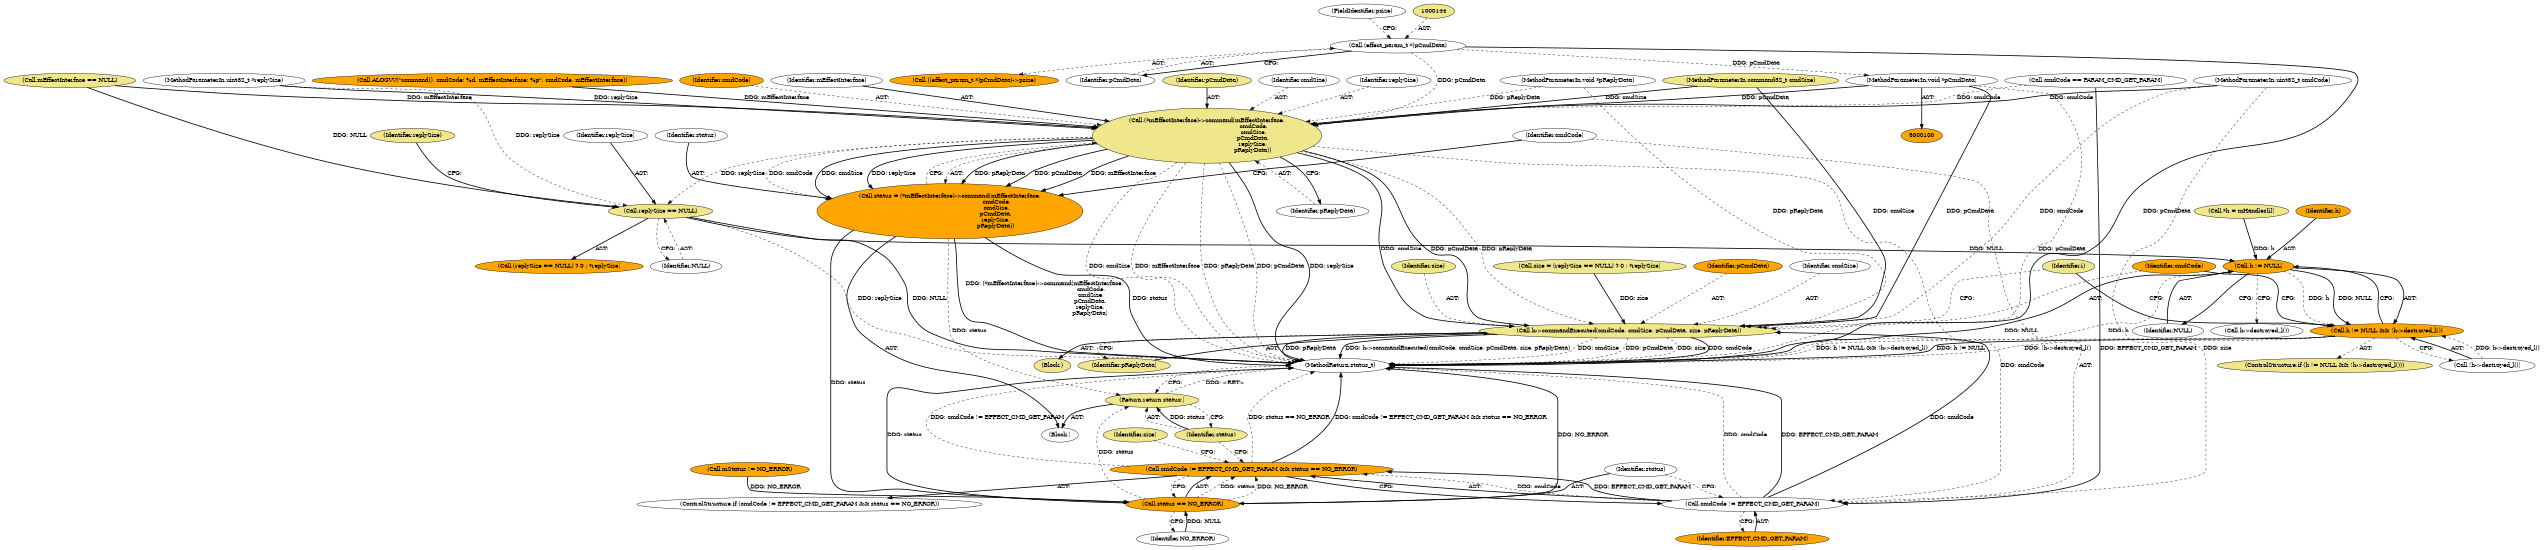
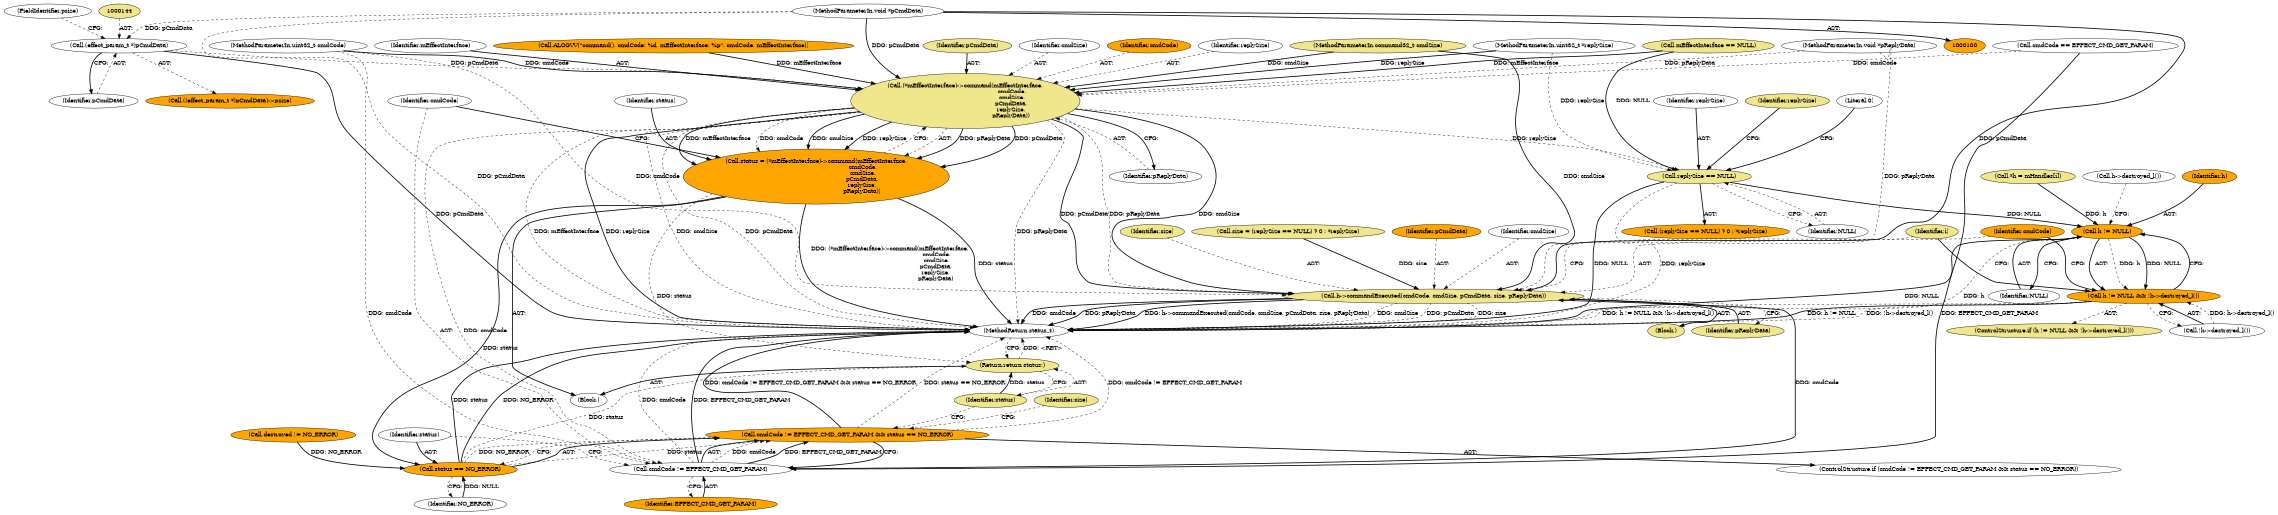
edge "(Call,(effect_param_t *)pCmdData)" -> "(MethodParameterIn,void *pCmdData)": reversed
node "(Call,cmdCode == PARAM_CMD_GET_PARAM)": label "(Call,cmdCode == PARAM_CMD_GET_PARAM)" -> "(Call,cmdCode == EFFECT_CMD_GET_PARAM)"
node "(Literal,0)": added
node "5000100": label "5000100" -> "1000100"
edge "(Call,h != NULL)" -> "(Call,h->destroyed_l())": reversed
edge "(MethodParameterIn,uint32_t cmdCode)" -> "(Call,cmdCode != EFFECT_CMD_GET_PARAM)": label "DDG: size" -> "DDG: cmdCode"
node "(Call,mStatus != NO_ERROR)": label "(Call,mStatus != NO_ERROR)" -> "(Call,destroyed != NO_ERROR)"
